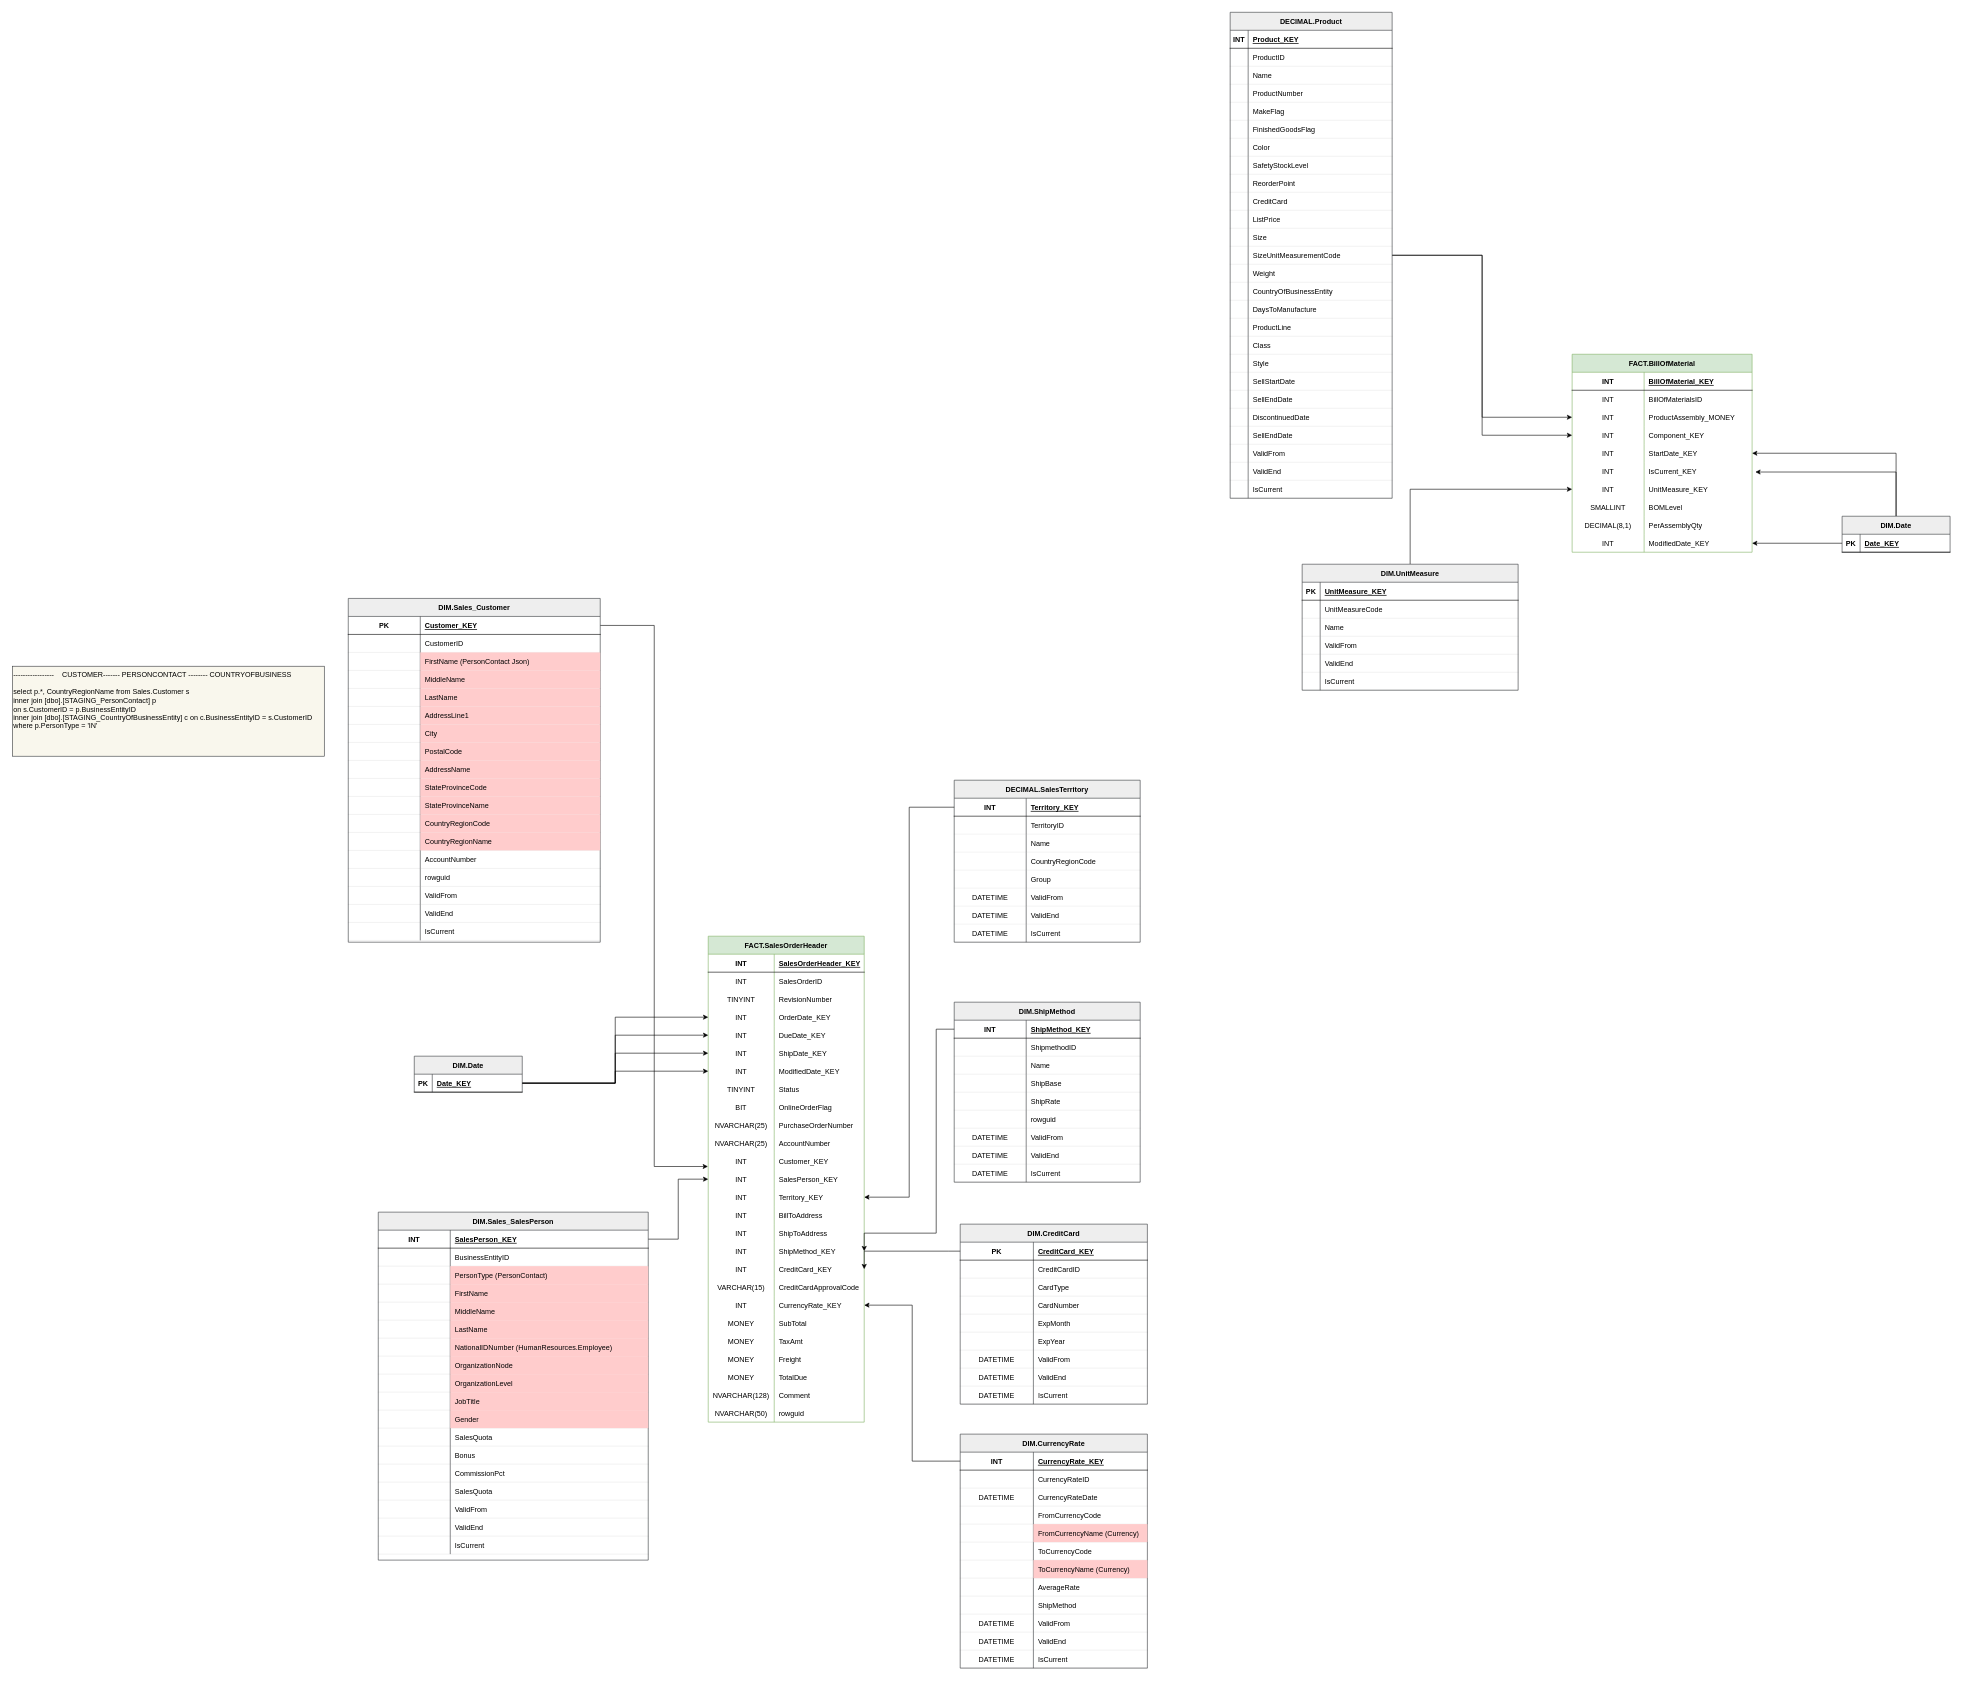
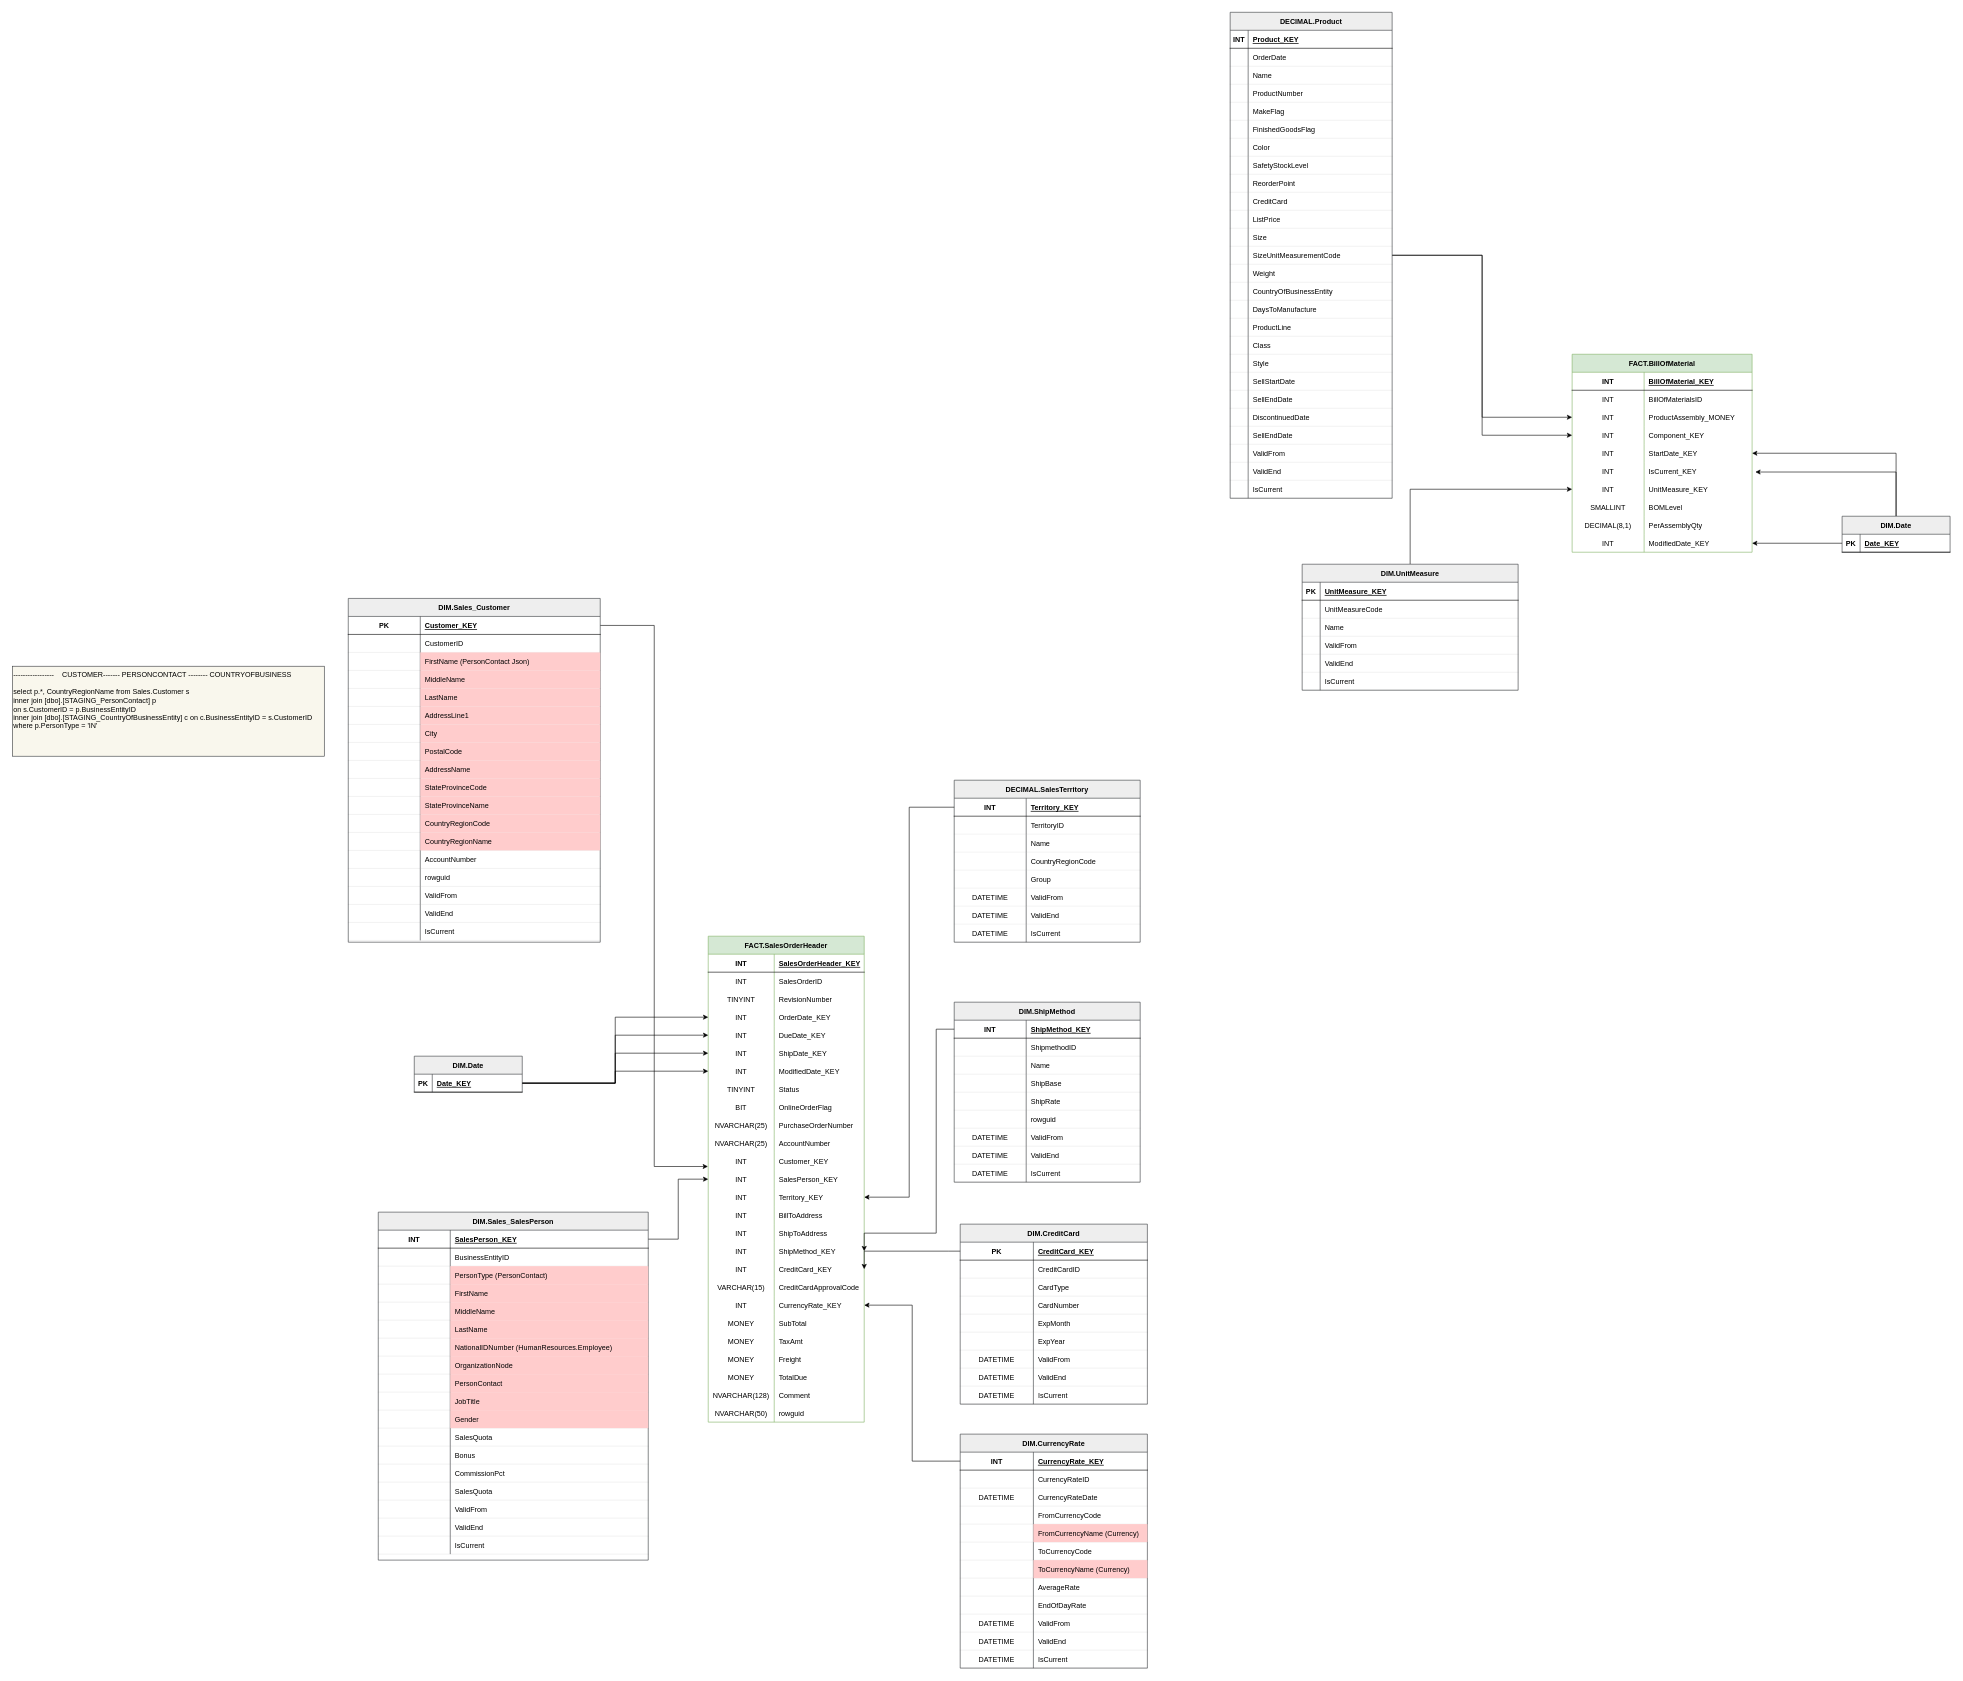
node "ProductID": label "ProductID" -> "OrderDate"
node "OrganizationLevel": label "OrganizationLevel" -> "PersonContact"
node "ShipMethod": label "ShipMethod" -> "EndOfDayRate"
